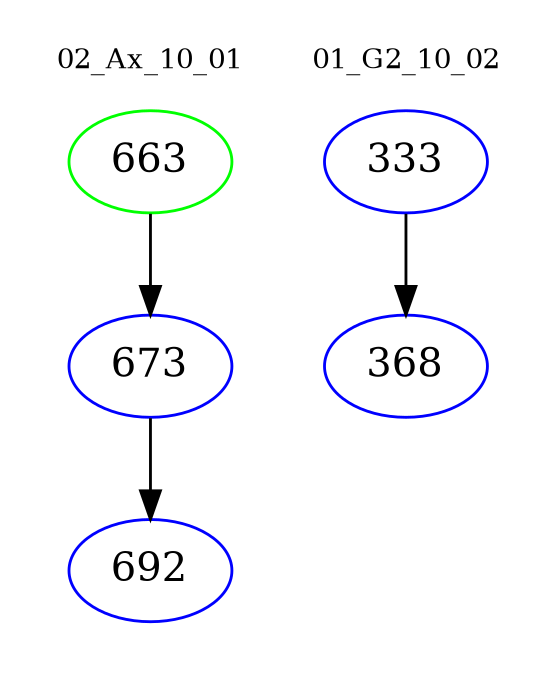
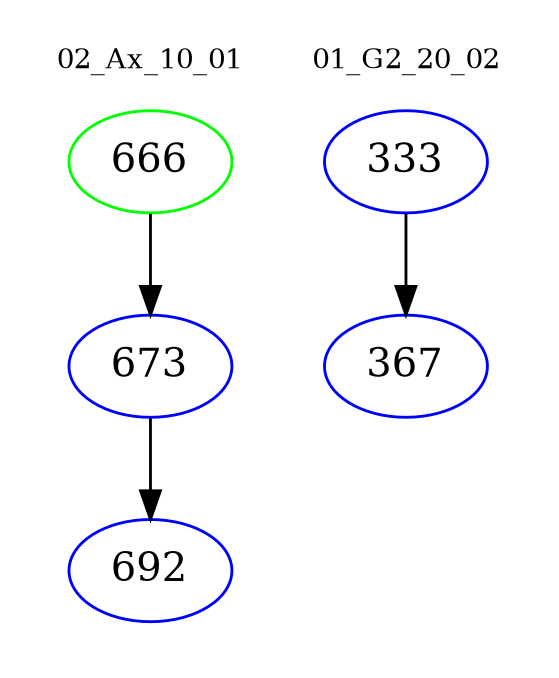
cluster "01_G2_10_02": label "01_G2_10_02" -> "01_G2_20_02"
node "663": label "663" -> "666"
node "368": label "368" -> "367"
